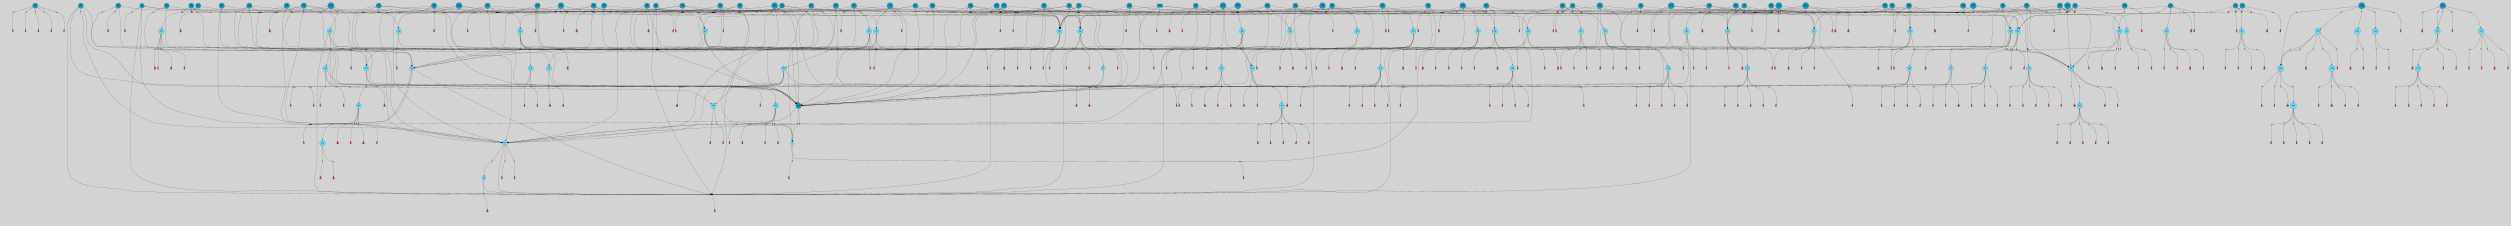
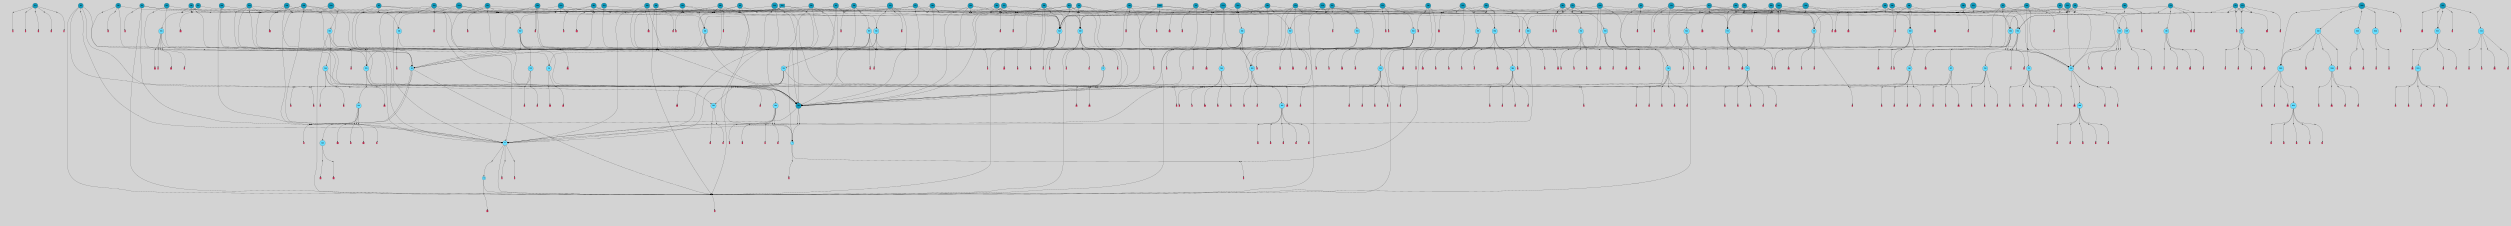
node "T976": shape circle -> box
